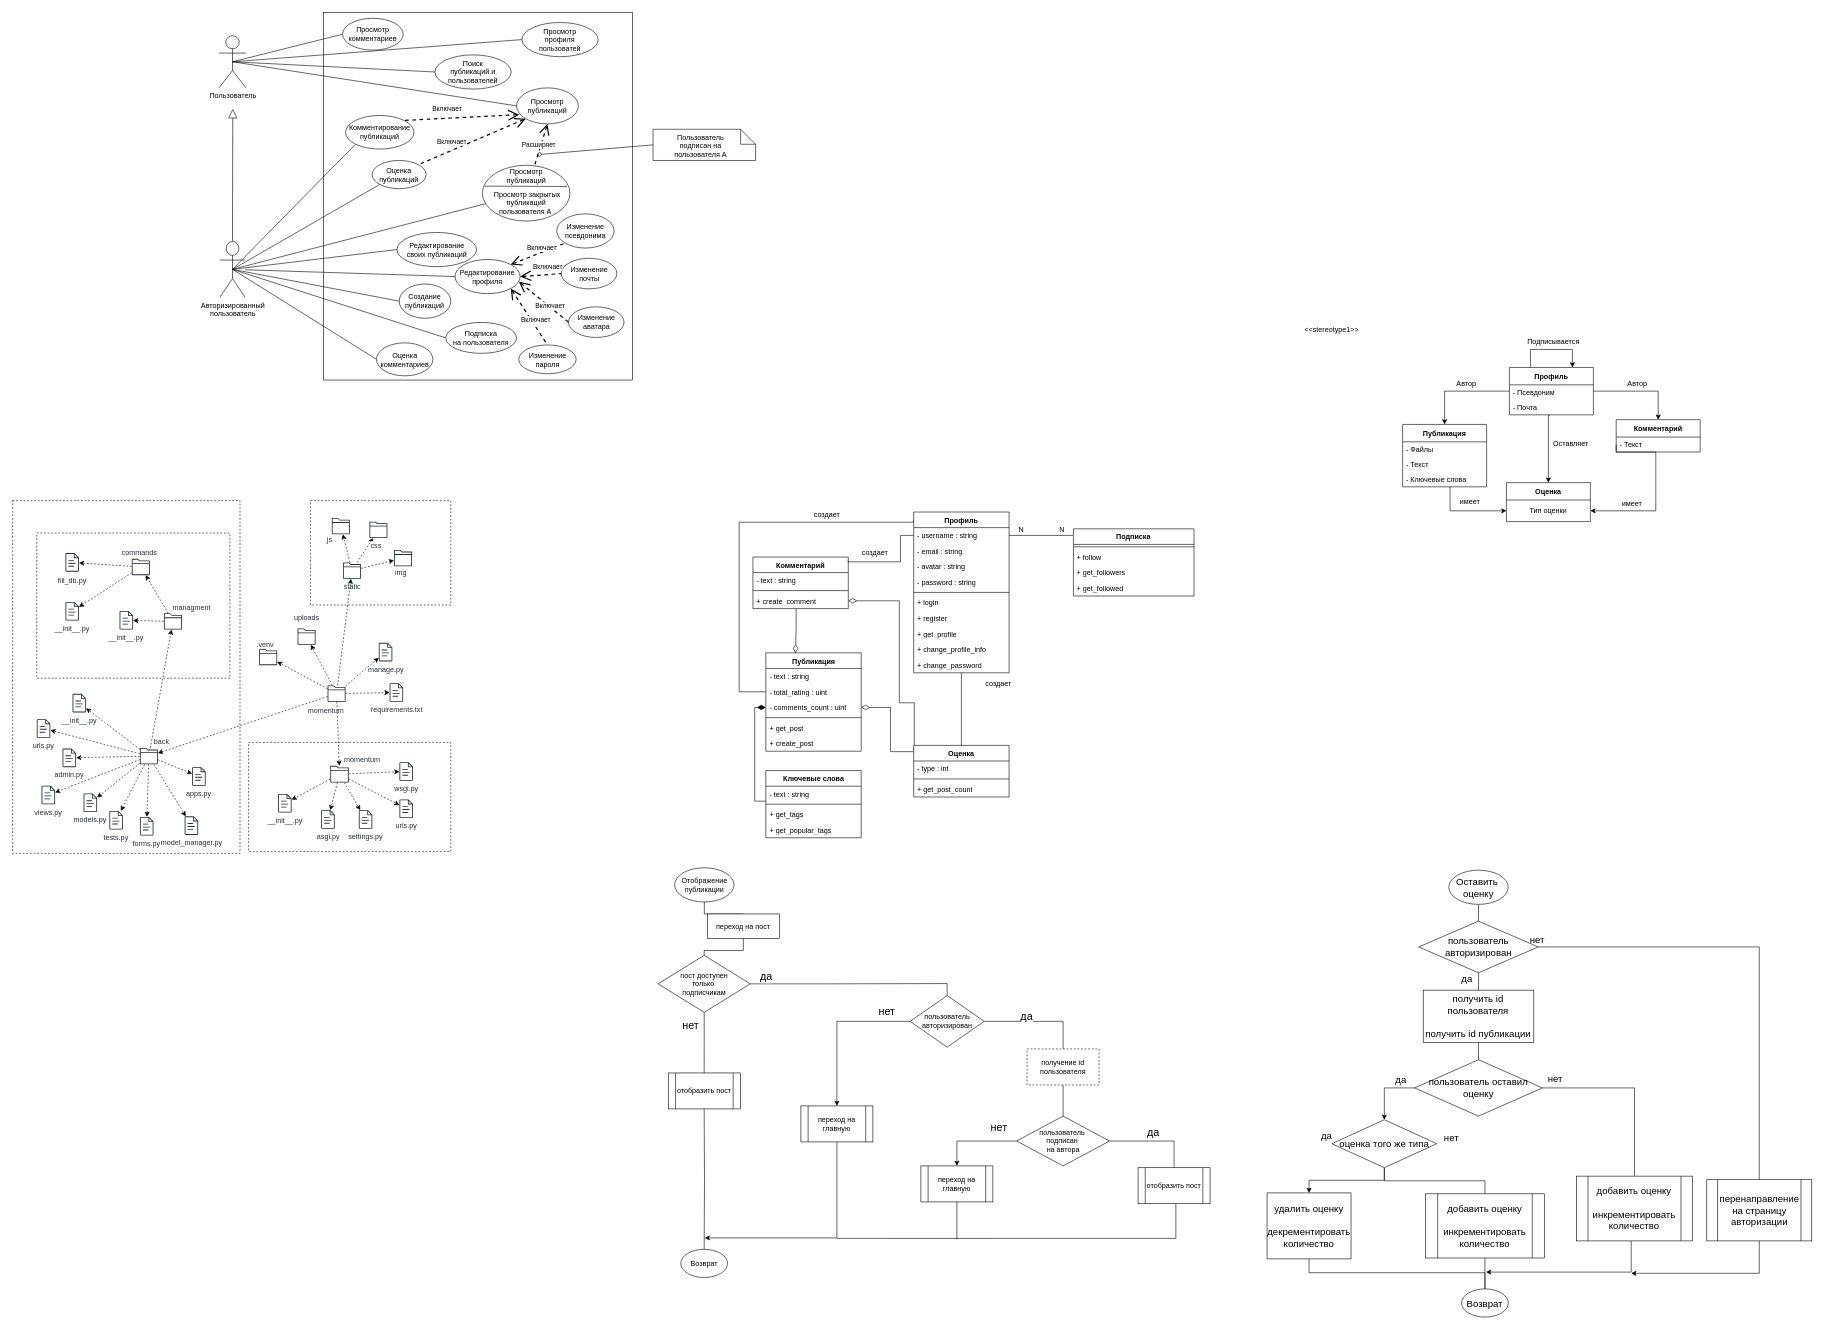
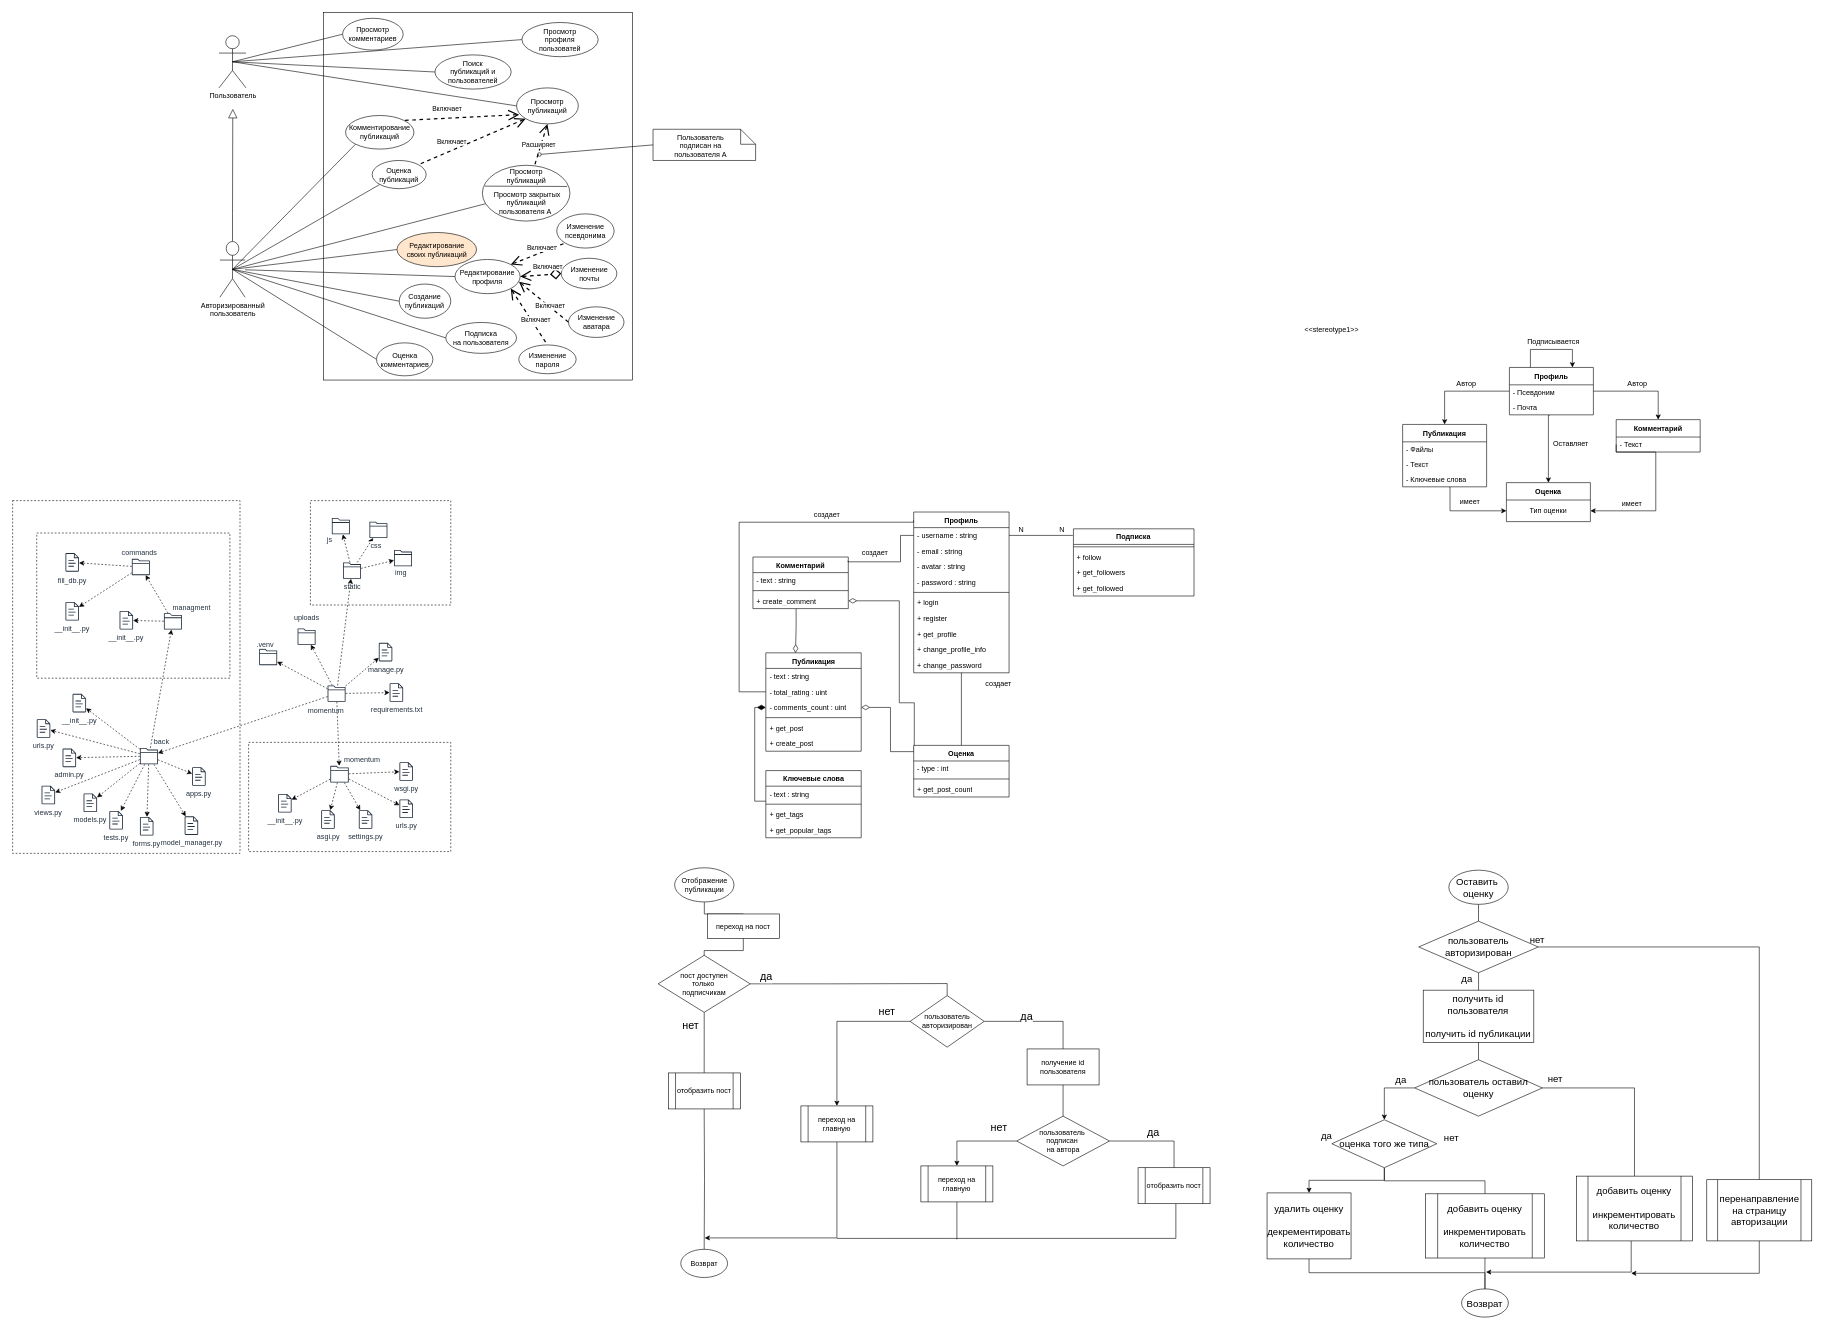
node "Редактирование своих публикаций": fillcolor #ffffff -> #ffe6cc
edge "Изменение почты" -> "Редактирование профиля": arrowhead none -> diamond
node "получение id пользователя": style dashed -> solid
